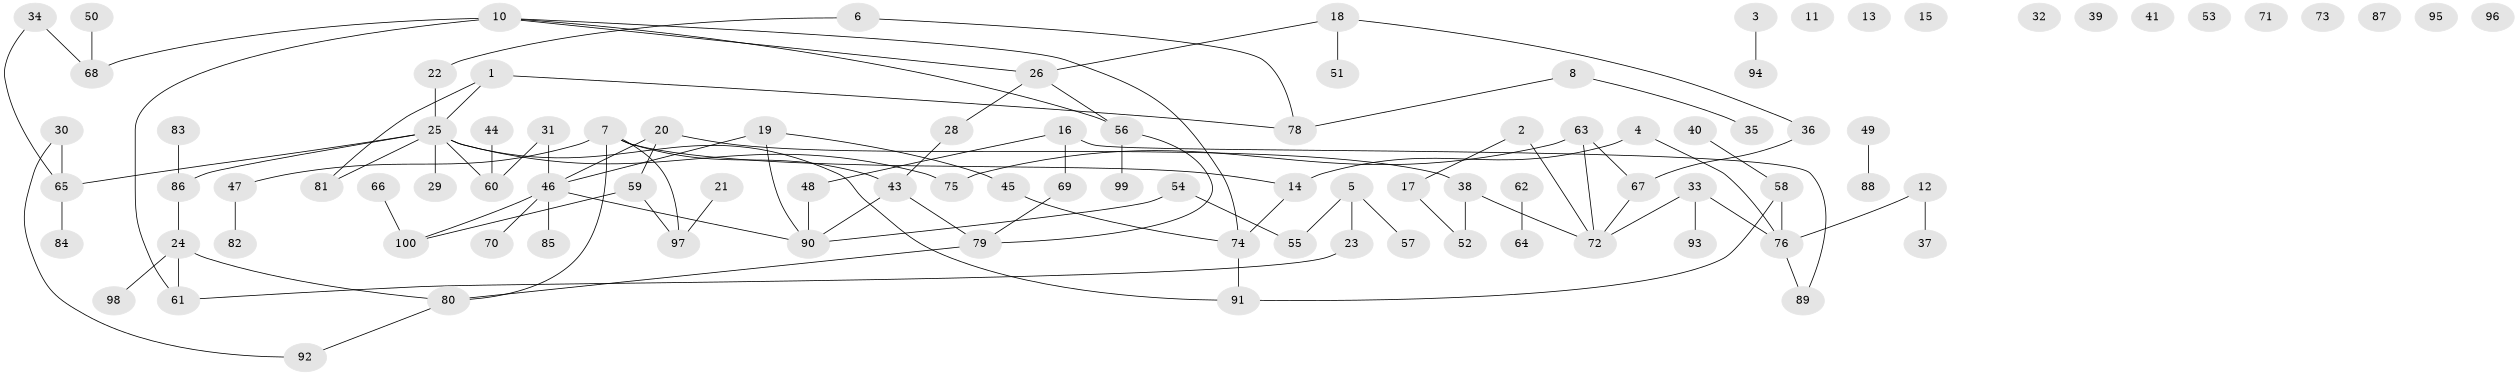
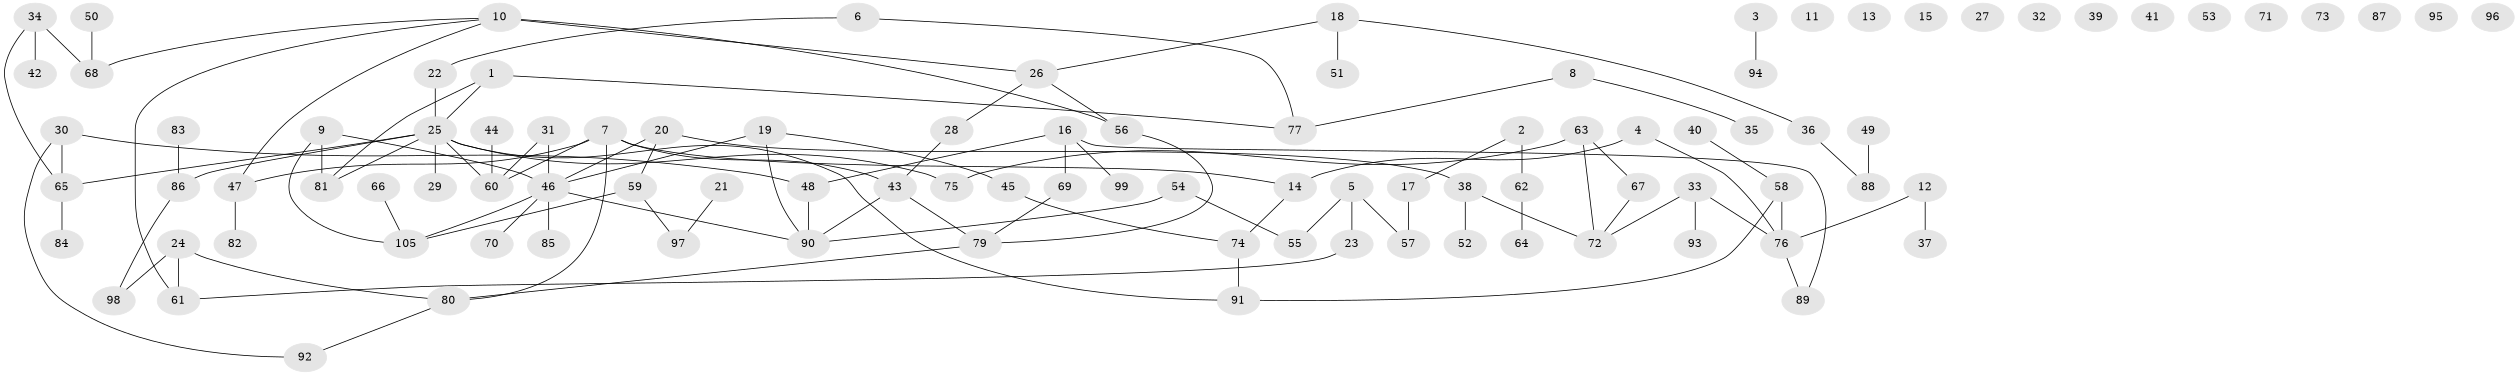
node "27": added
edge "10" -- "74": now "10" -- "47"
node "42": added
node "9": added
node "78": label "78" -> "77"
edge "36" -- "67": now "36" -- "88"
edge "30" -- "48": added
edge "56" -- "99": now "16" -- "99"
edge "7" -- "97": now "7" -- "60"
edge "2" -- "72": now "2" -- "62"
edge "86" -- "24": now "86" -- "98"
edge "17" -- "52": now "17" -- "57"
node "100": label "100" -> "105"
